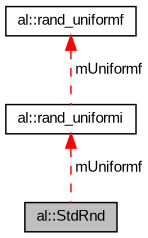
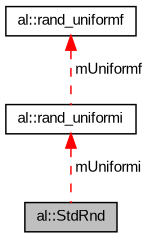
edge "al::StdRnd" -> "al::rand_uniformi": label " mUniformf" -> " mUniformi"
